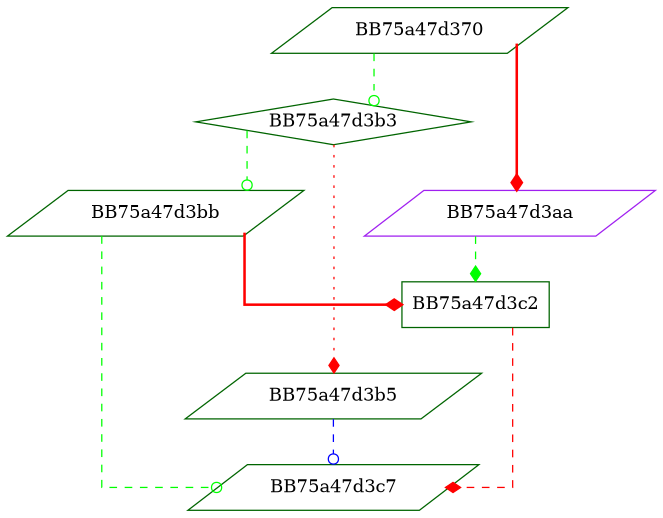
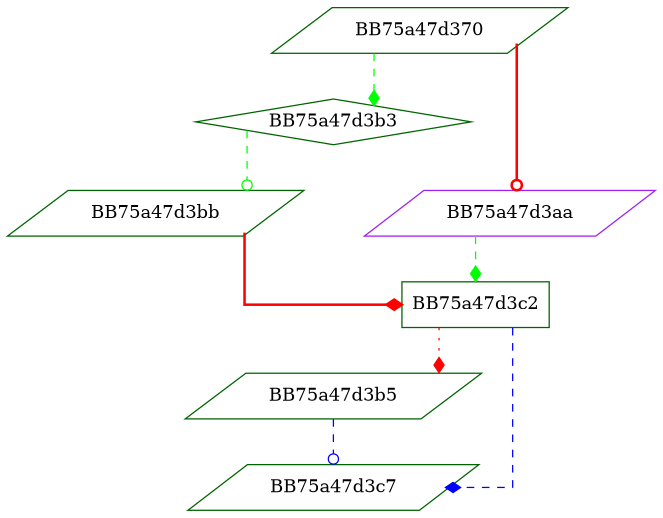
edge "BB75a47d370" -> "BB75a47d3b3": arrowhead odot -> diamond
edge "BB75a47d370" -> "BB75a47d3aa": arrowhead diamond -> odot
edge "BB75a47d3b3" -> "BB75a47d3b5": now "BB75a47d3c2" -> "BB75a47d3b5"
edge "BB75a47d3bb" -> "BB75a47d3c7": removed
edge "BB75a47d3c2" -> "BB75a47d3c7": color red -> blue
